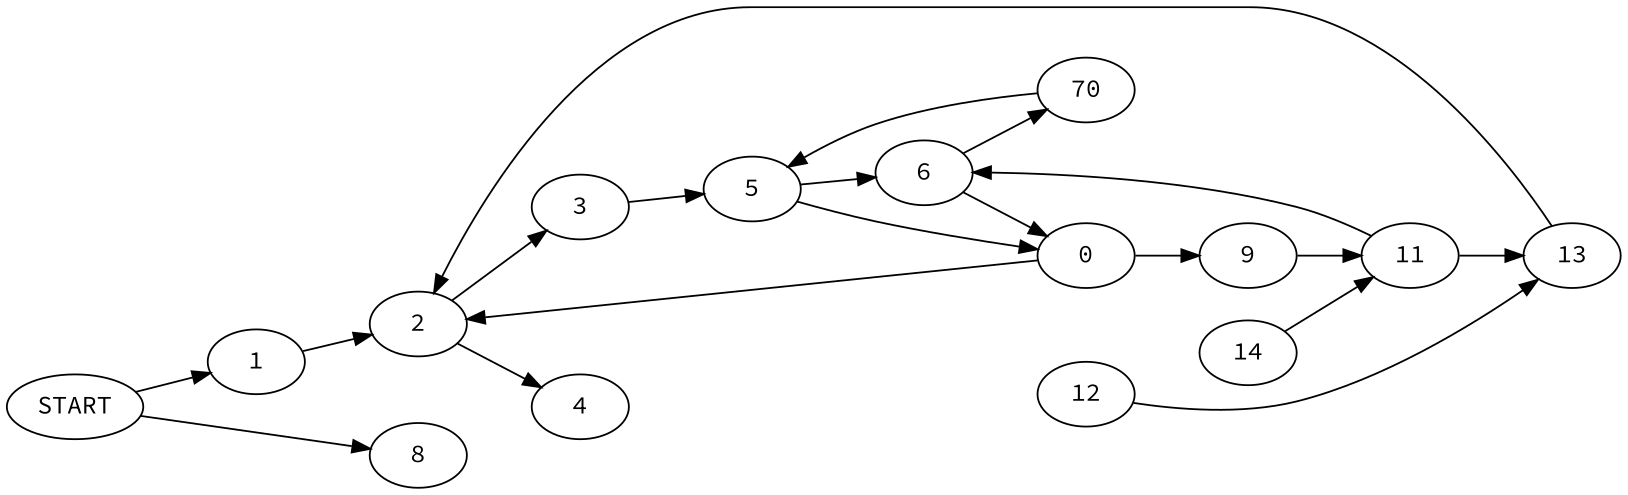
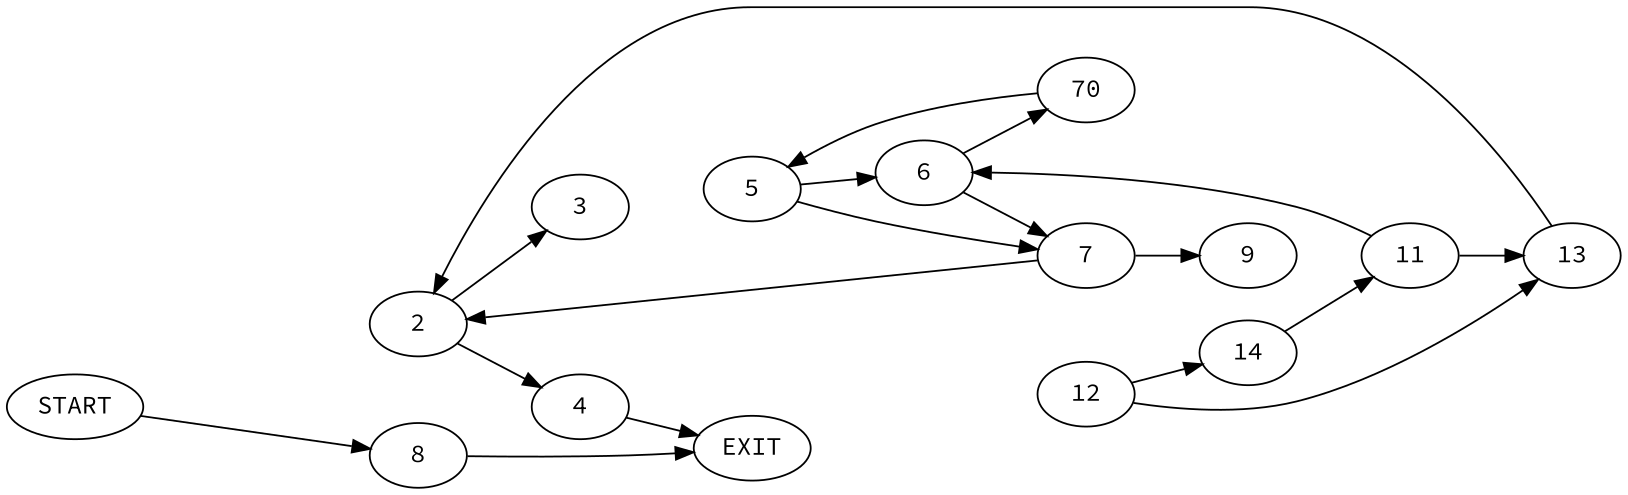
edge "3" -> "5": removed
node "0": label "0" -> "7"
edge "9" -> "11": removed
node "1": removed
edge "12" -> "14": added
node "EXIT": added
